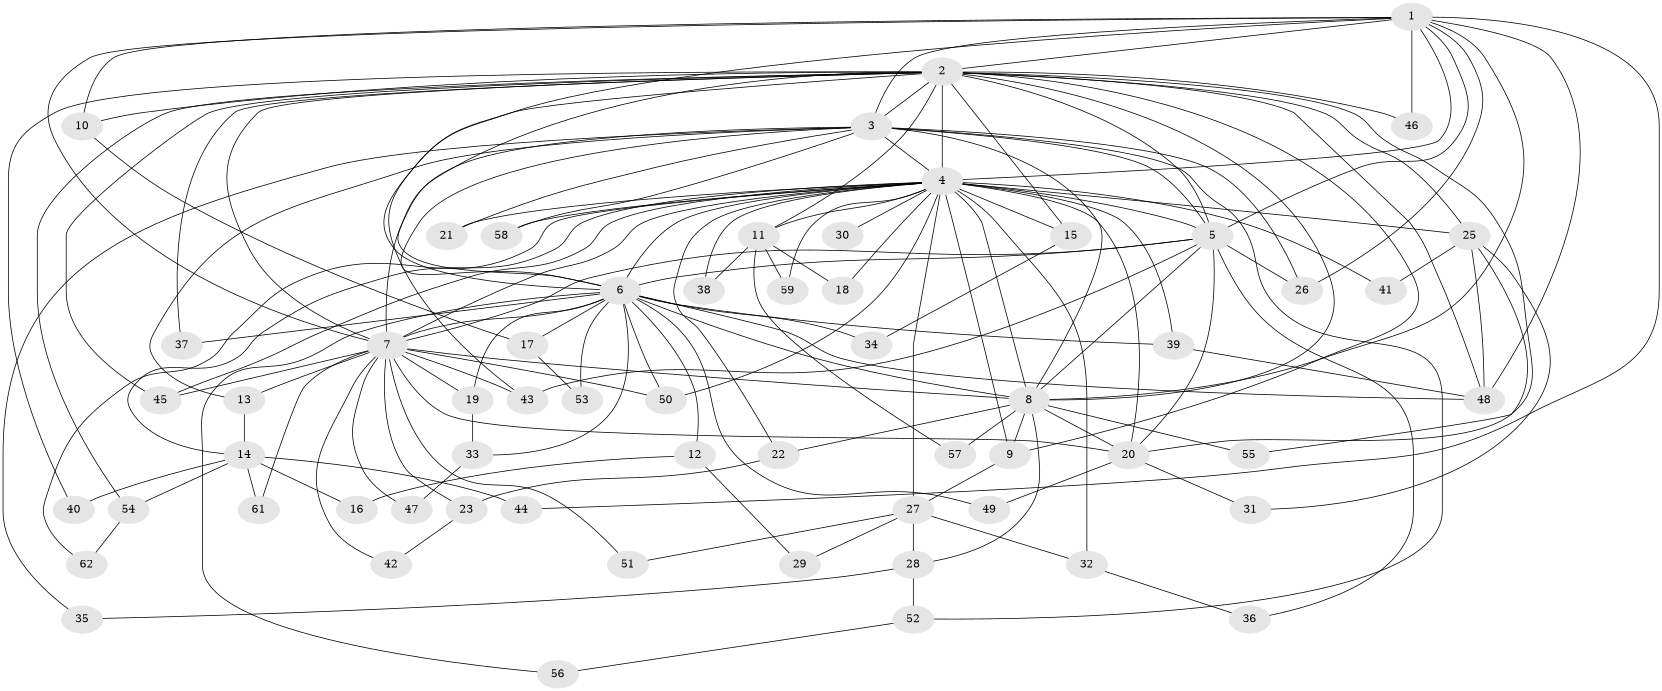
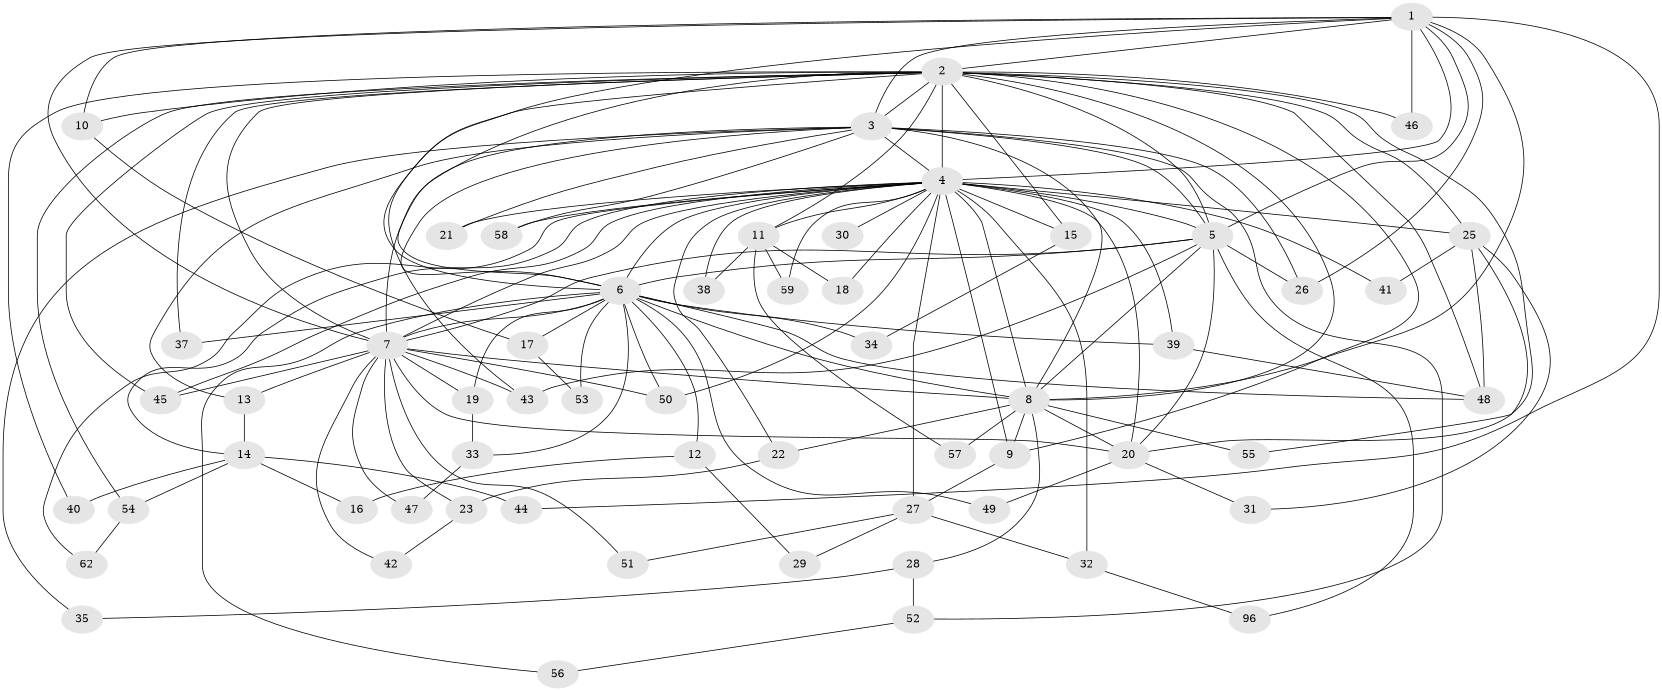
edge "1" -- "48": removed
node "61": removed
edge "27" -- "28": removed
node "36": label "36" -> "96"
